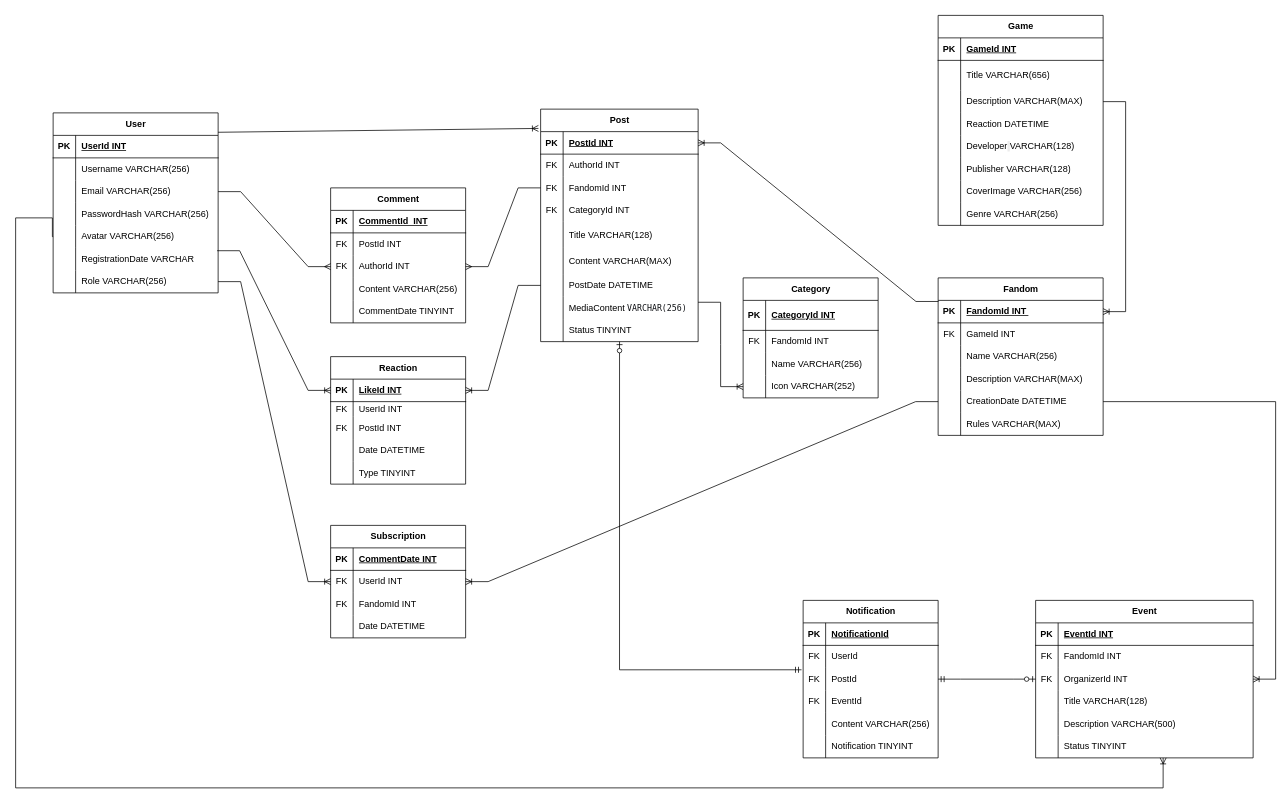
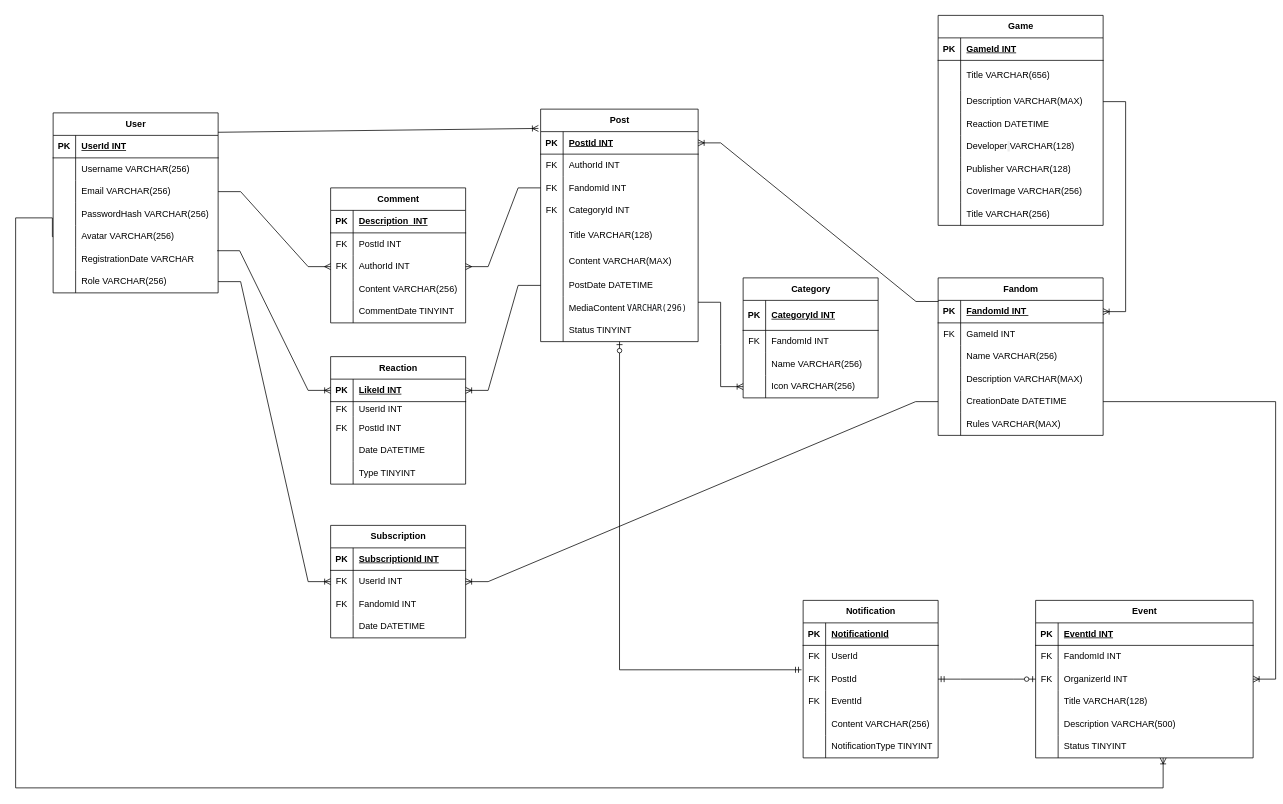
node "Genre VARCHAR(256)": label "Genre VARCHAR(256)" -> "Title VARCHAR(256)"
node "CommentId INT": label "CommentId INT" -> "Description INT"
node "MediaContent VARCHAR(256)": label "MediaContent VARCHAR(256)" -> "MediaContent VARCHAR(296)"
node "Icon VARCHAR(252)": label "Icon VARCHAR(252)" -> "Icon VARCHAR(256)"
node "CommentDate INT": label "CommentDate INT" -> "SubscriptionId INT"
node "Notification TINYINT": label "Notification TINYINT" -> "NotificationType TINYINT"
